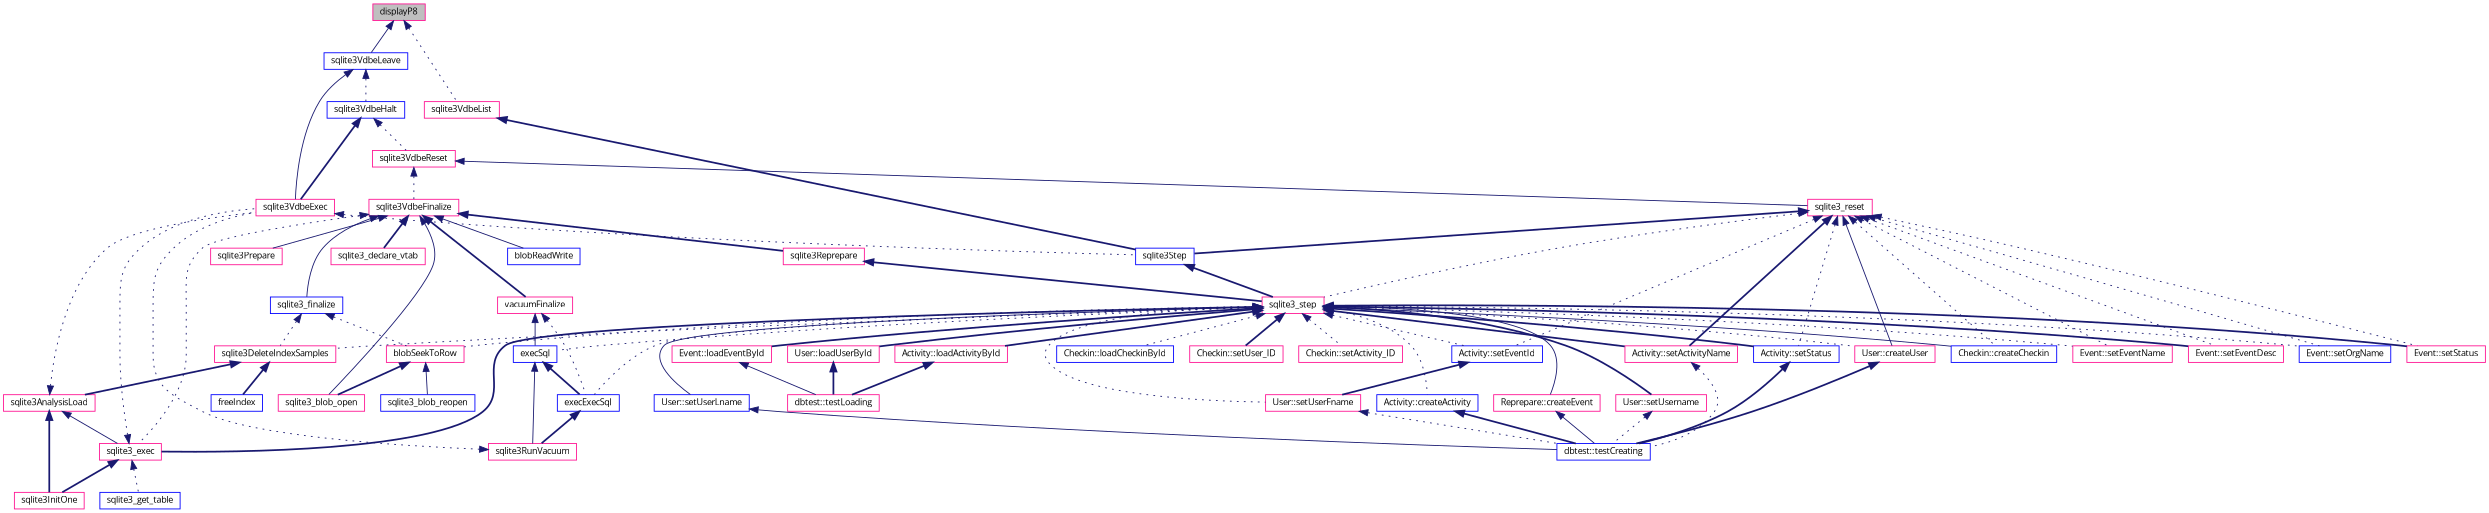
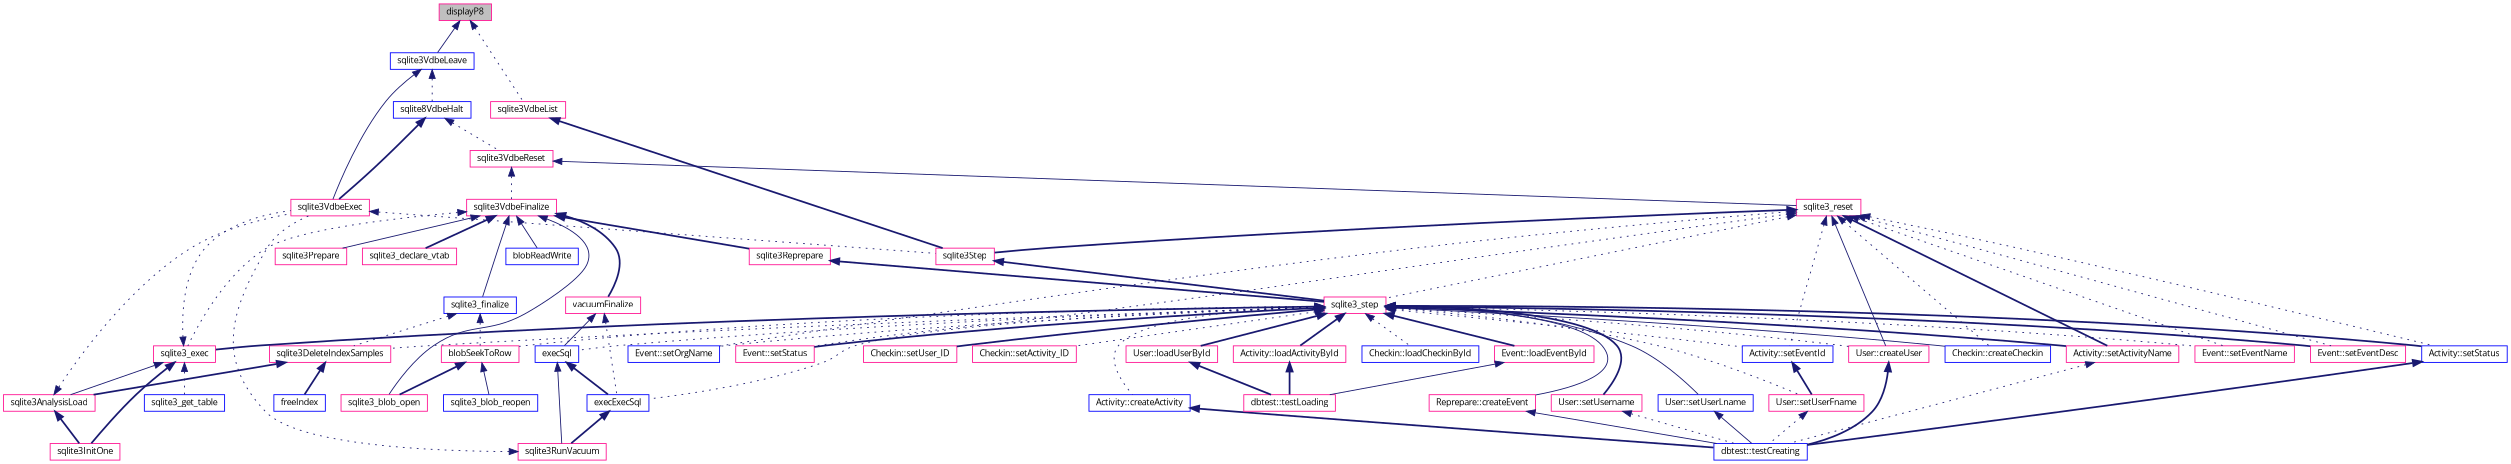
node "sqlite3VdbeHalt": label "sqlite3VdbeHalt" -> "sqlite8VdbeHalt"
node "sqlite3Step": color blue -> deeppink
edge "sqlite3_exec" -> "sqlite3AnalysisLoad": reversed
